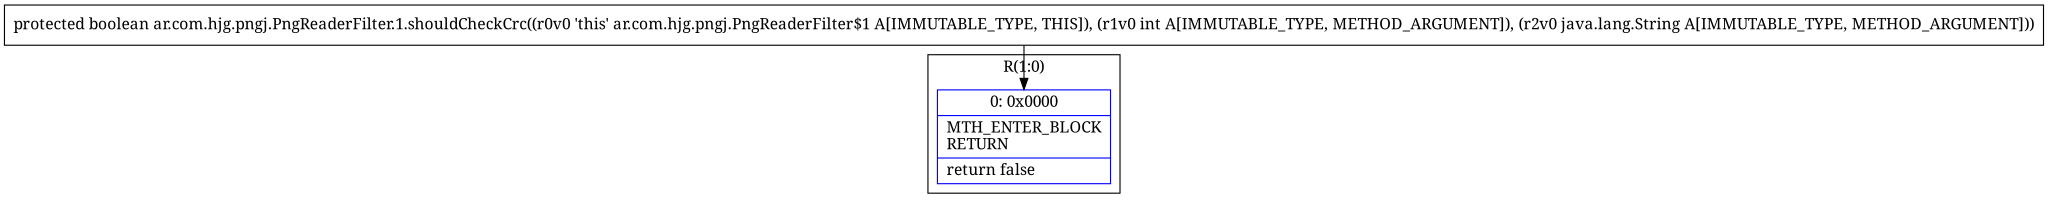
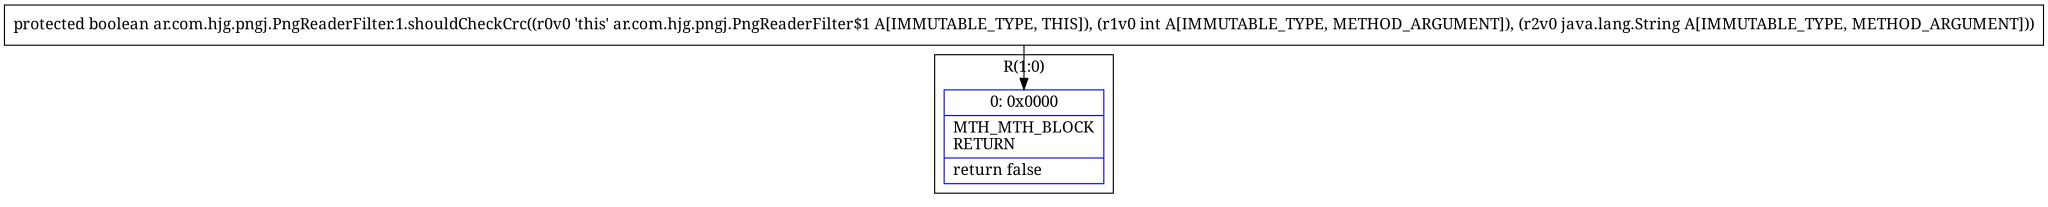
node "0: 0x0000": text "MTH_ENTER_BLOCK" -> "MTH_MTH_BLOCK"
